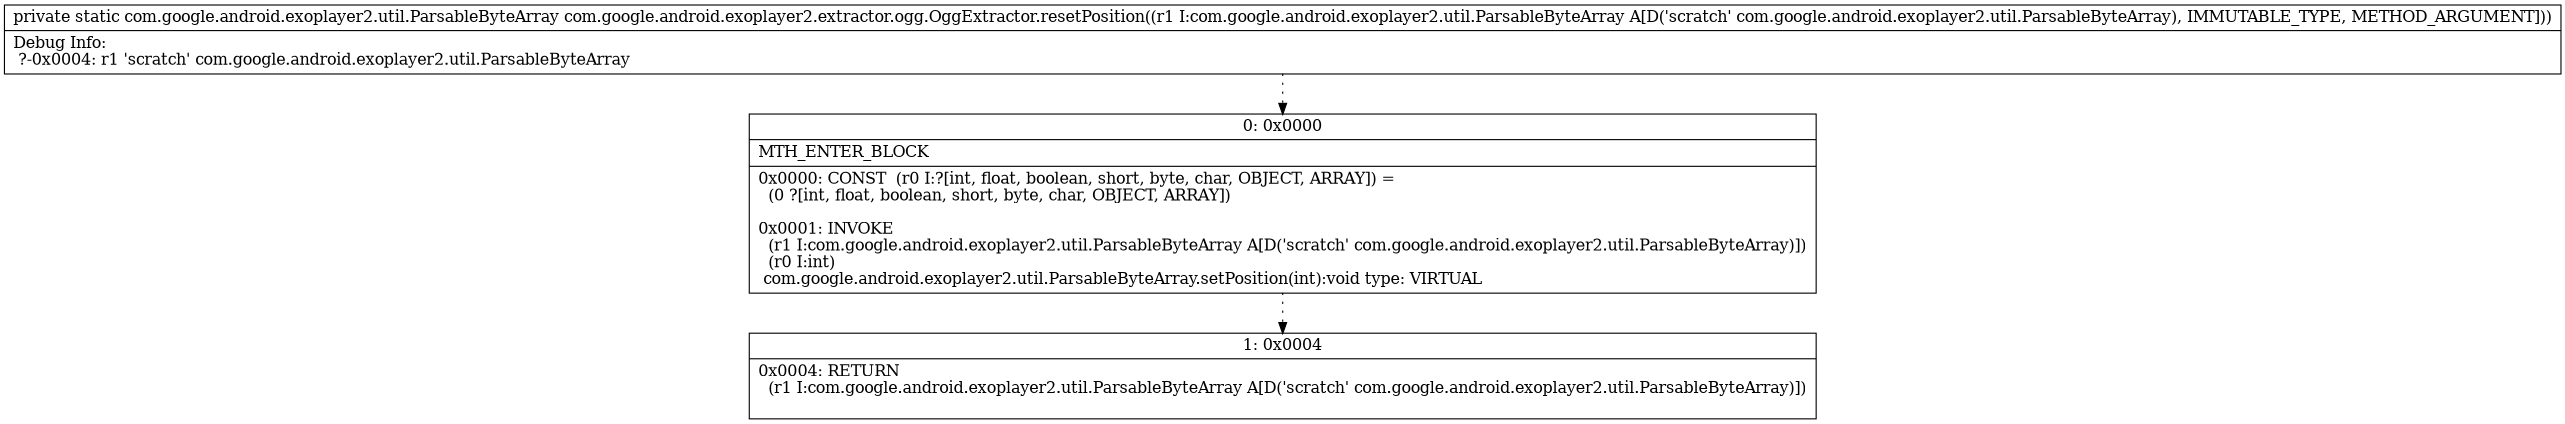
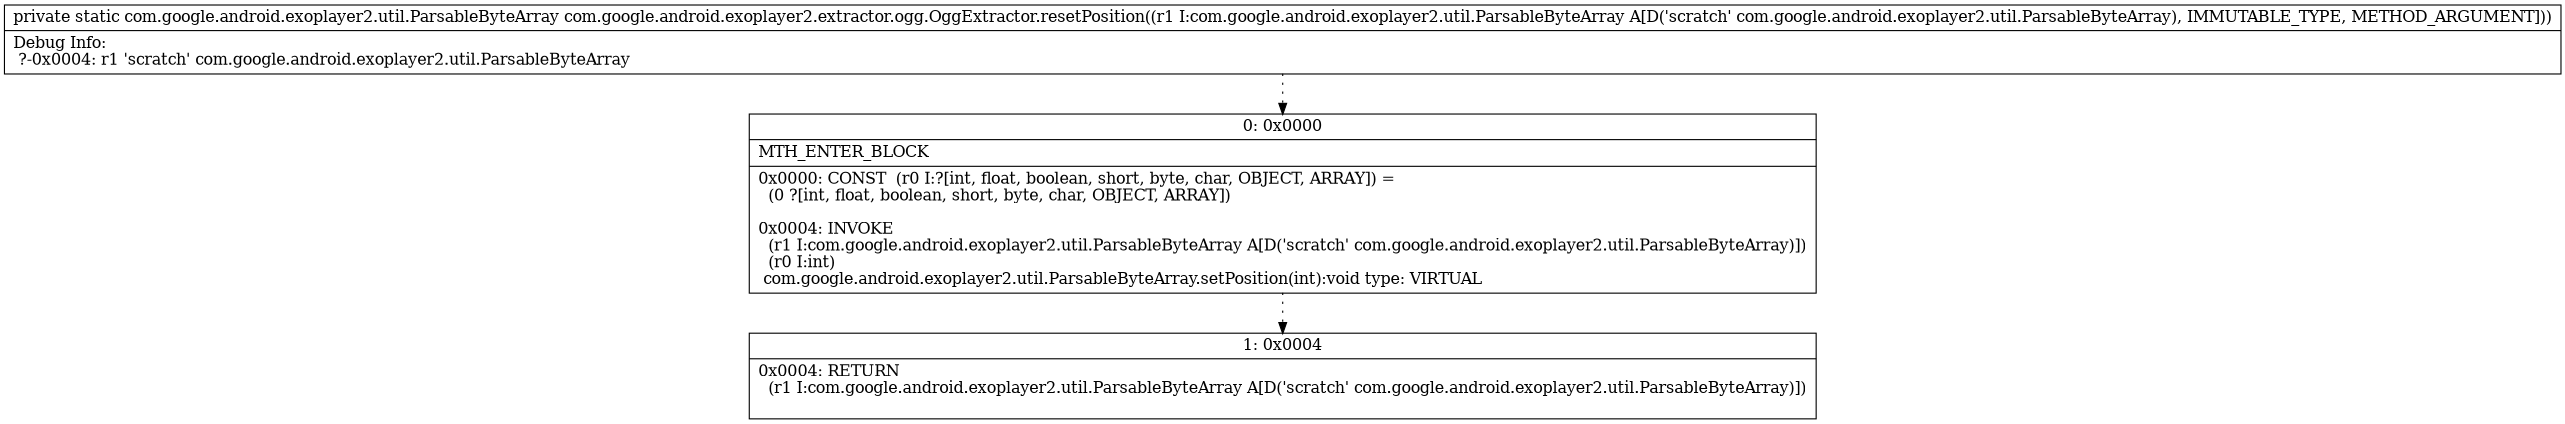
node "0: 0x0000": text "0x0001: INVOKE" -> "0x0004: INVOKE"
